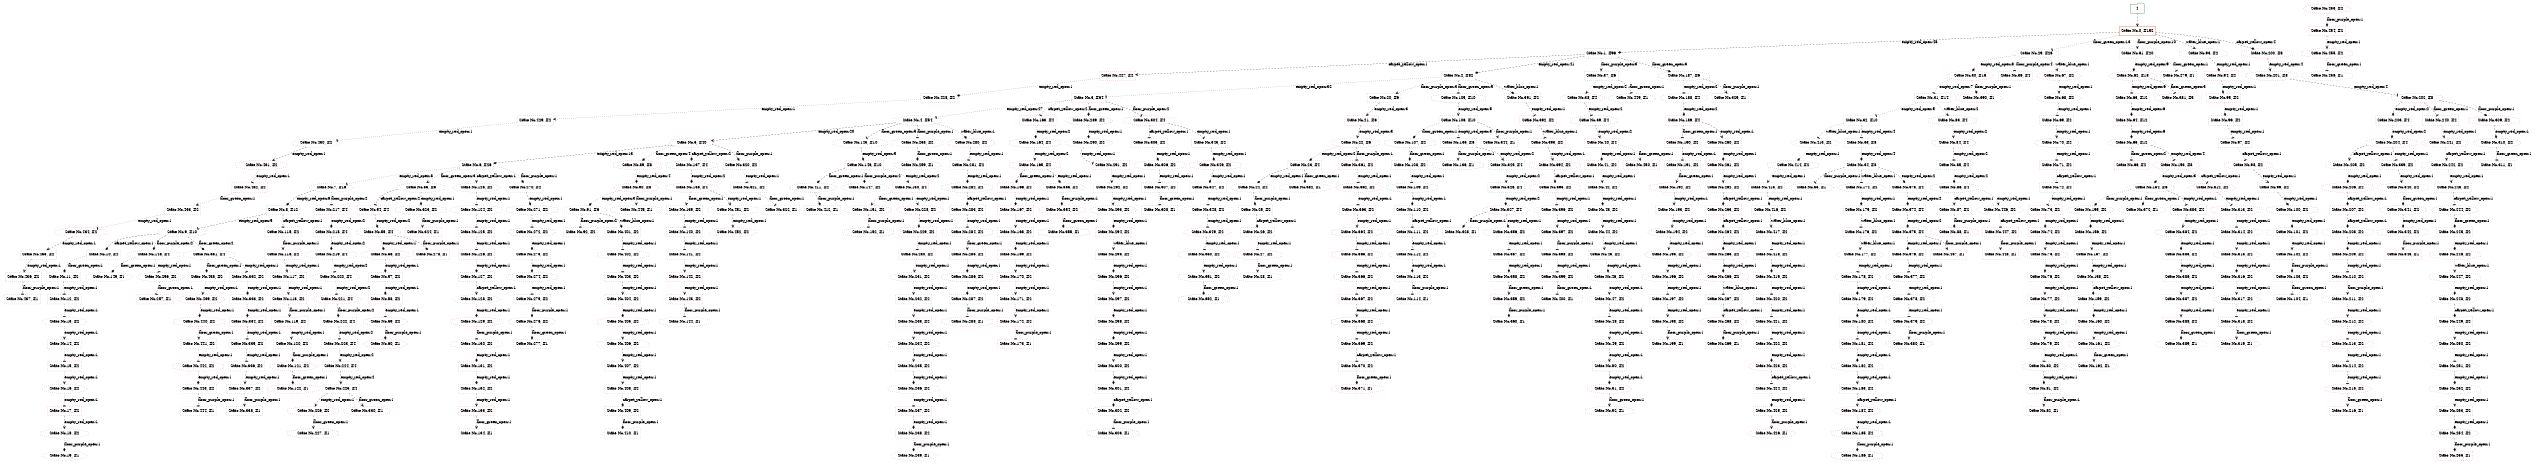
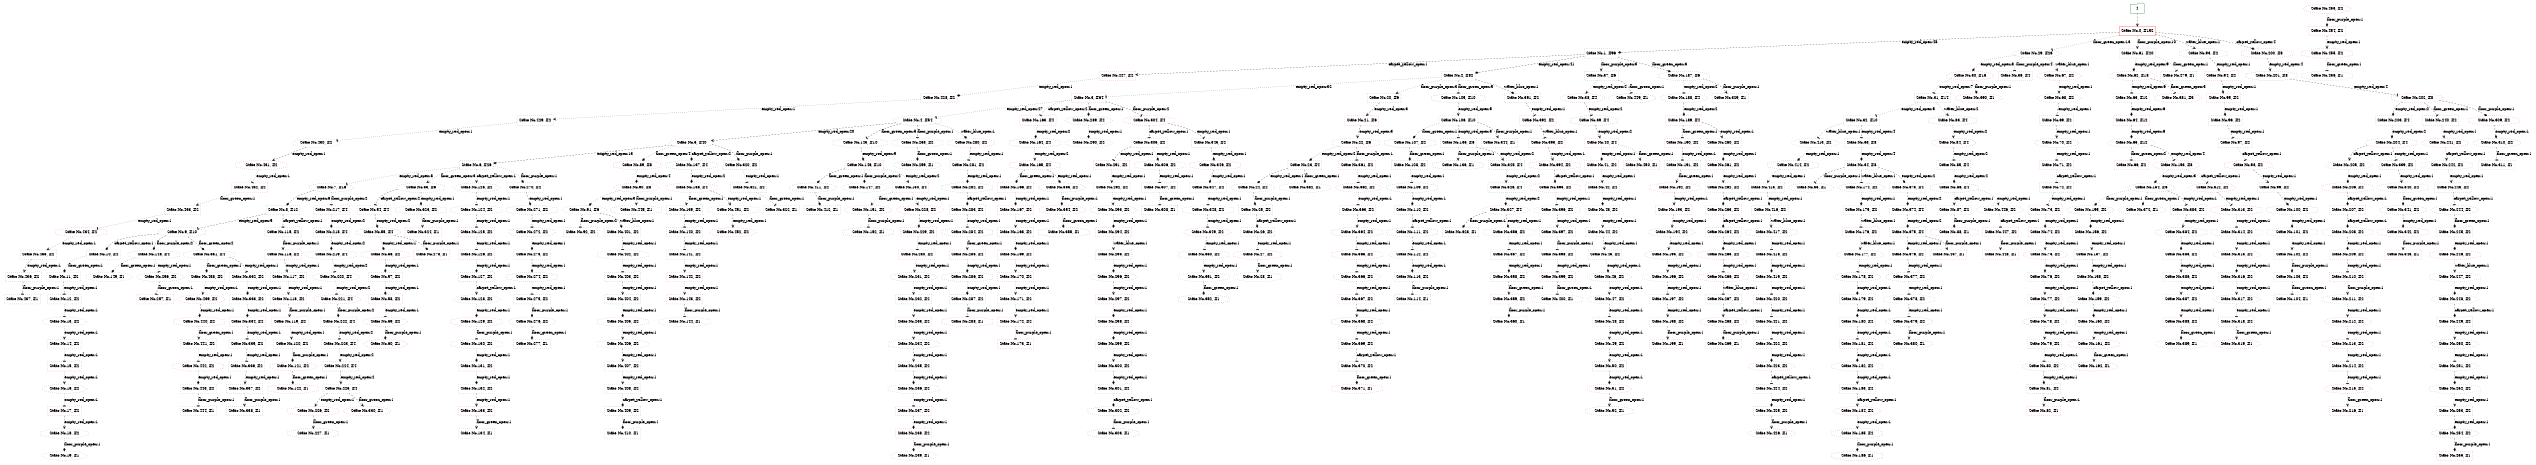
edge "State No.290, #2" -> "State No.291, #2": now "State No.305, #2" -> "State No.291, #2"
edge "State No.434, #2" -> "State No.435, #2": style dashed -> dotted
edge "State No.265, #2" -> "State No.266, #2": arrowhead diamond -> tee
